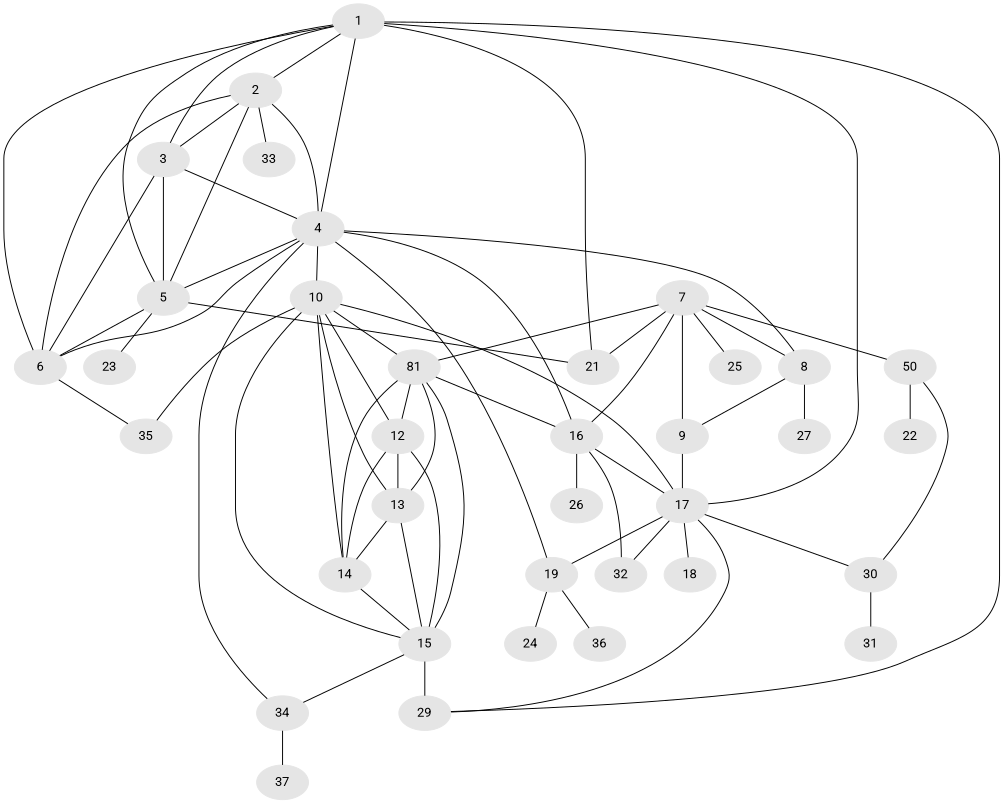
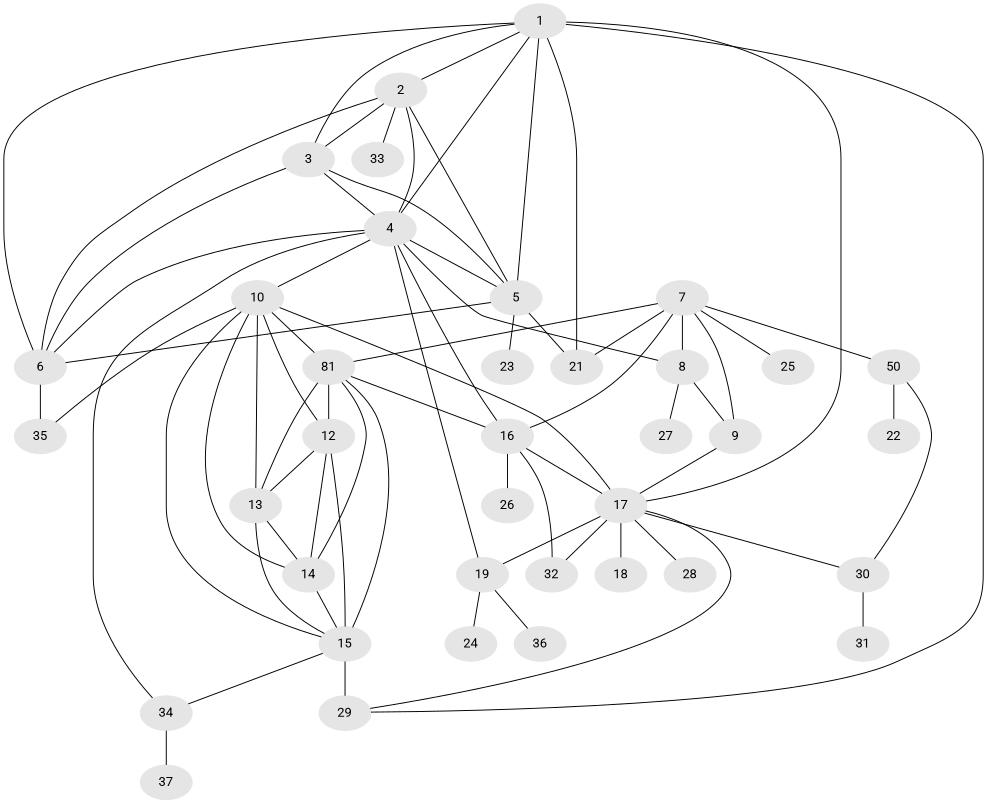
node "28": added
